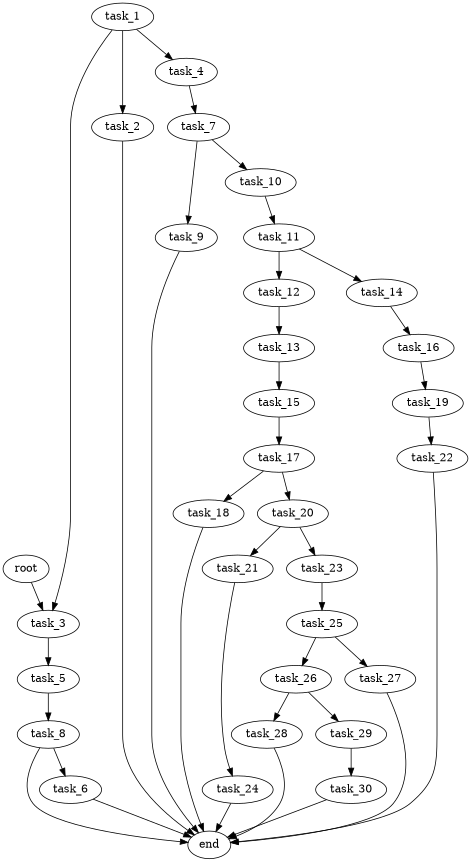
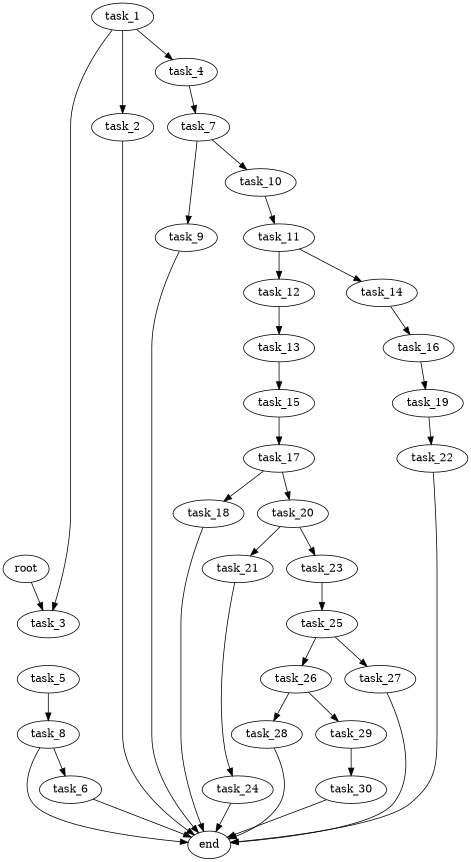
edge "task_3" -> "task_5": removed
